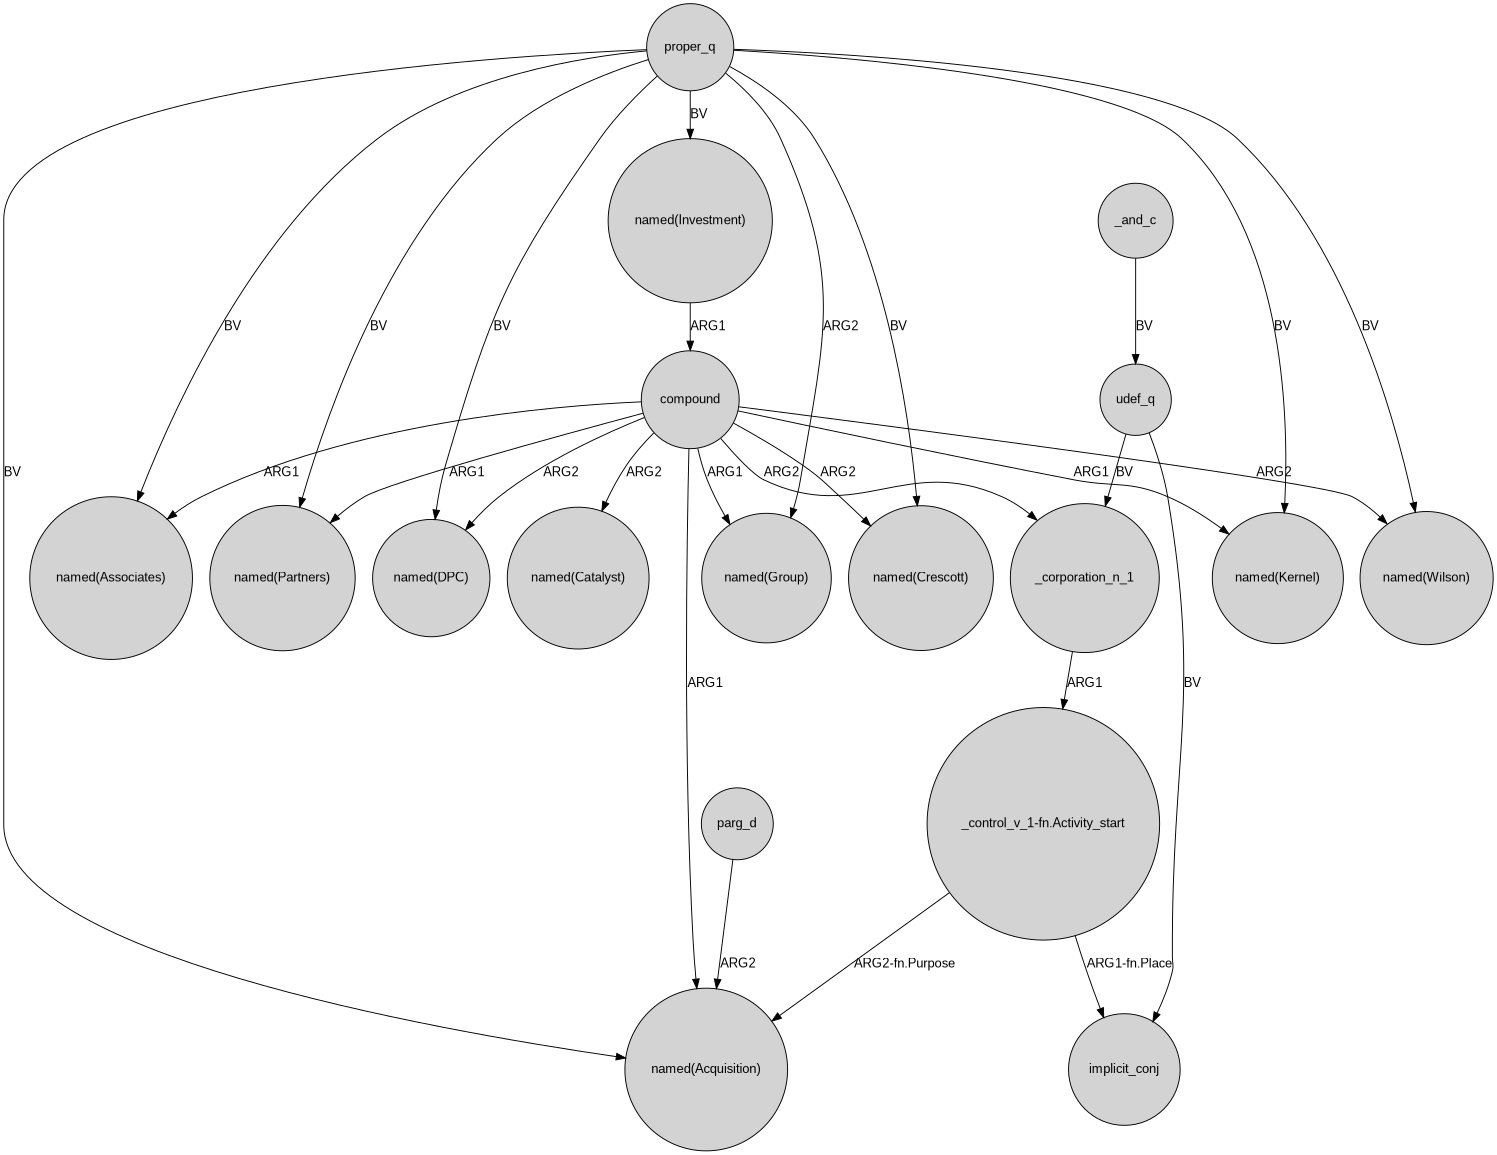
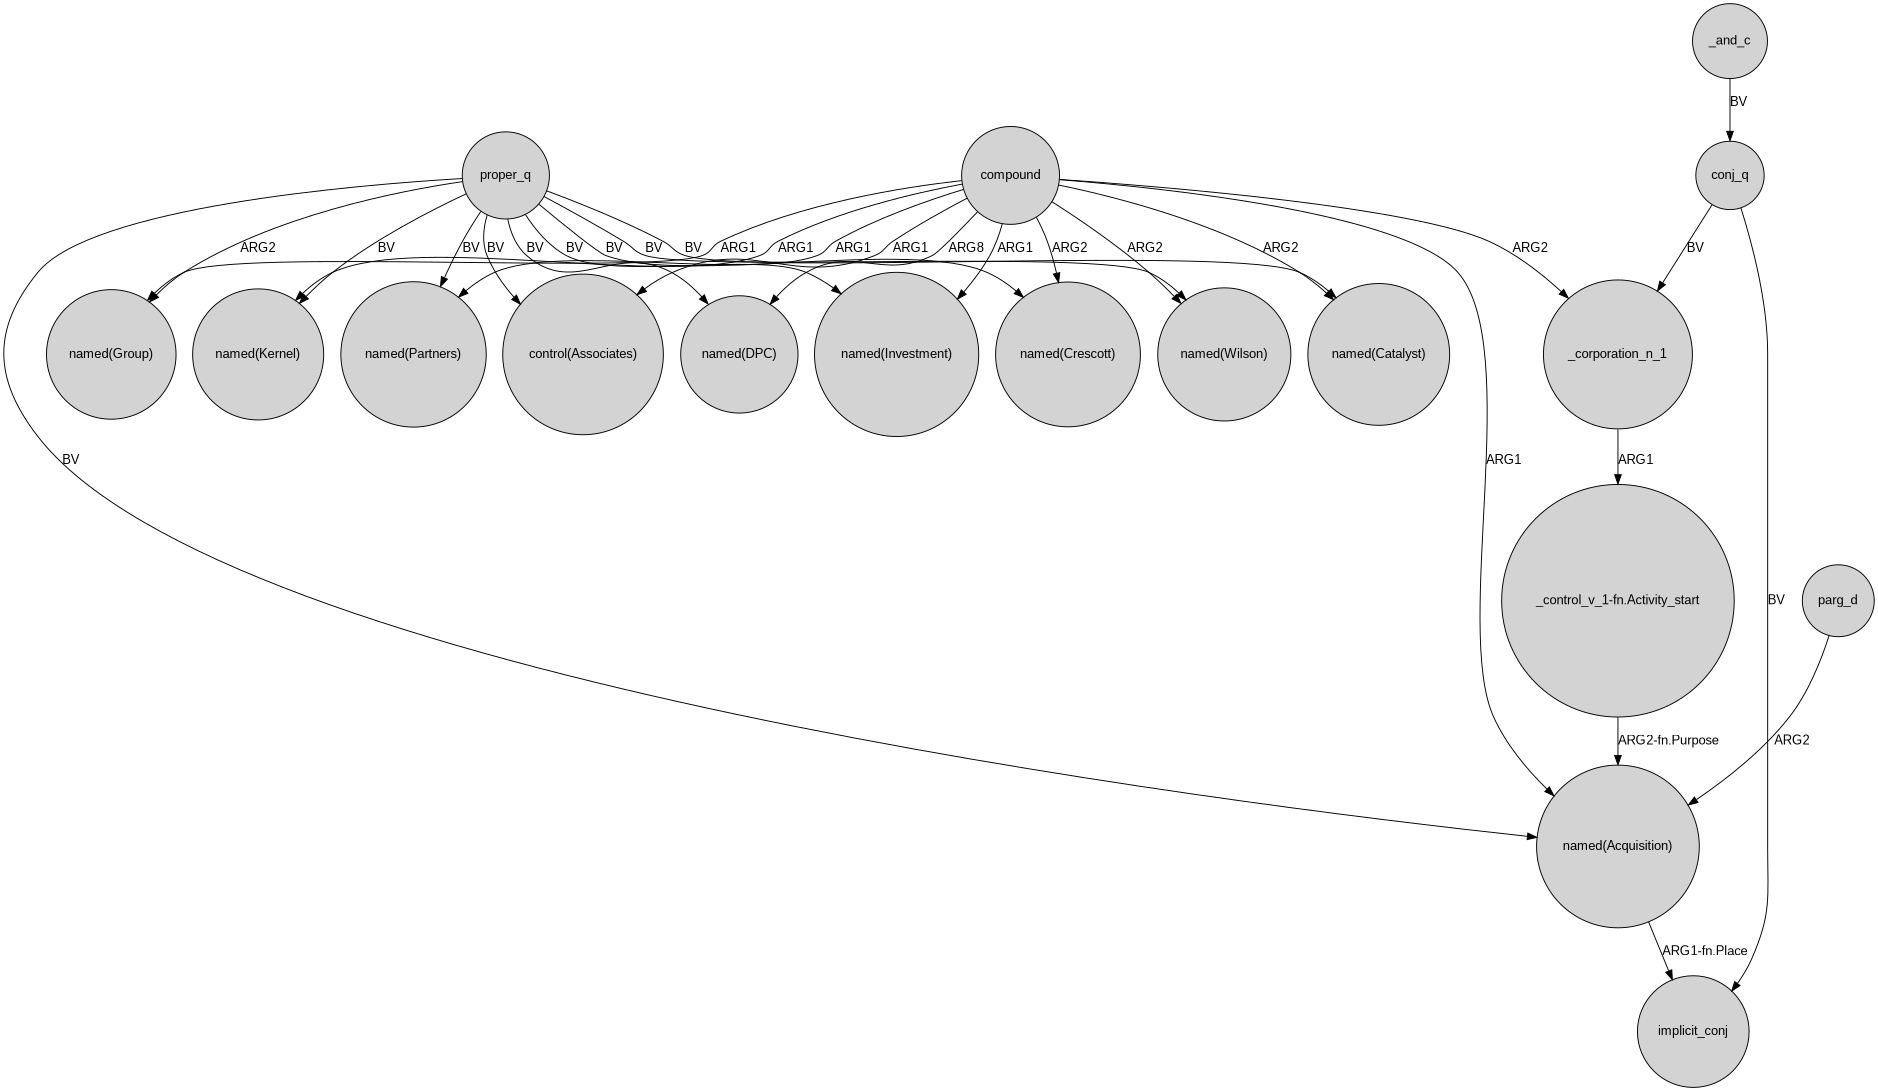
edge "proper_q" -> "named(Catalyst)": added, label "BV"
edge "named(Investment)" -> "compound": reversed
node "udef_q": label "udef_q" -> "conj_q"
edge "compound" -> "named(DPC)": label "ARG2" -> "ARG8"
node "named(Associates)": label "named(Associates)" -> "control(Associates)"
edge "_control_v_1-fn.Activity_start" -> "implicit_conj": now "named(Acquisition)" -> "implicit_conj"
